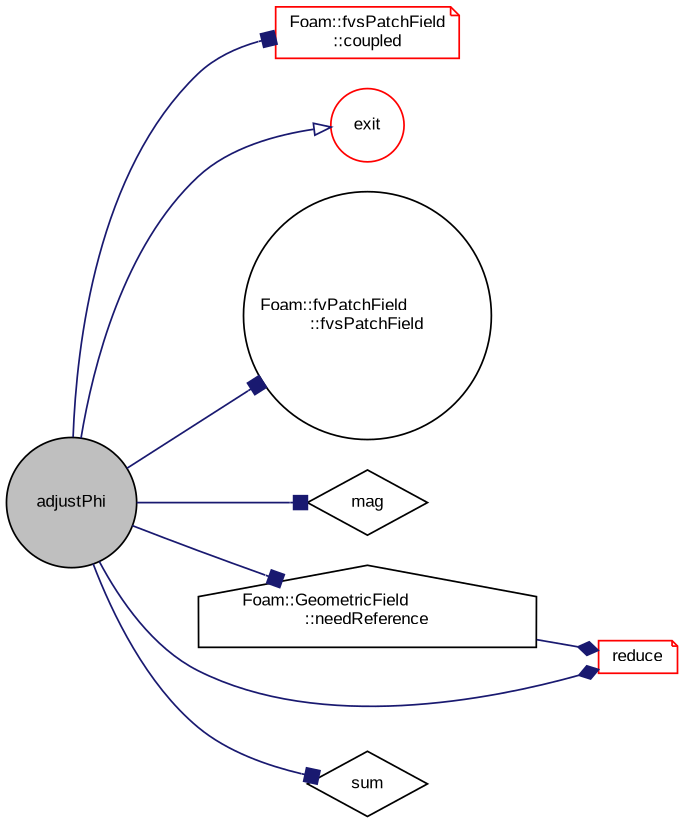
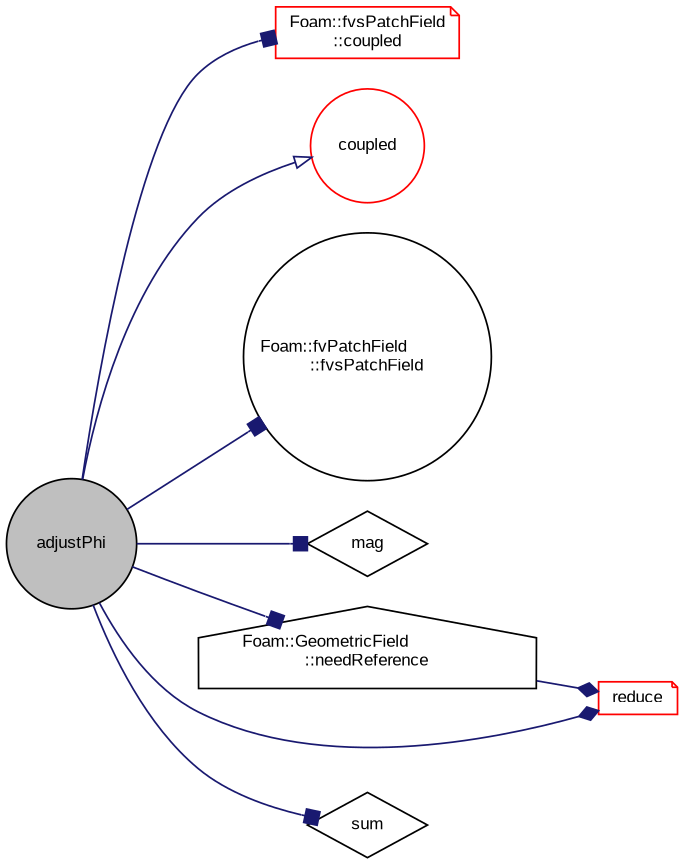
node "exit": label "exit" -> "coupled"
